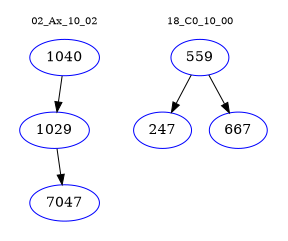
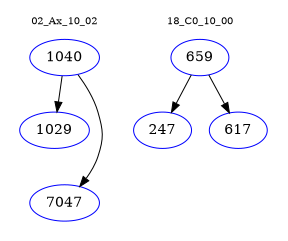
node "559": label "559" -> "659"
node "667": label "667" -> "617"
edge "1029" -> "7047": now "1040" -> "7047"
